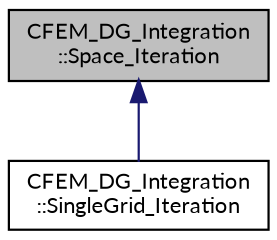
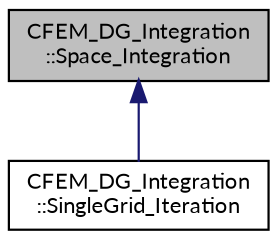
node "CFEM_DG_Integration ::Space_Iteration": label "CFEM_DG_Integration ::Space_Iteration" -> "CFEM_DG_Integration ::Space_Integration"
